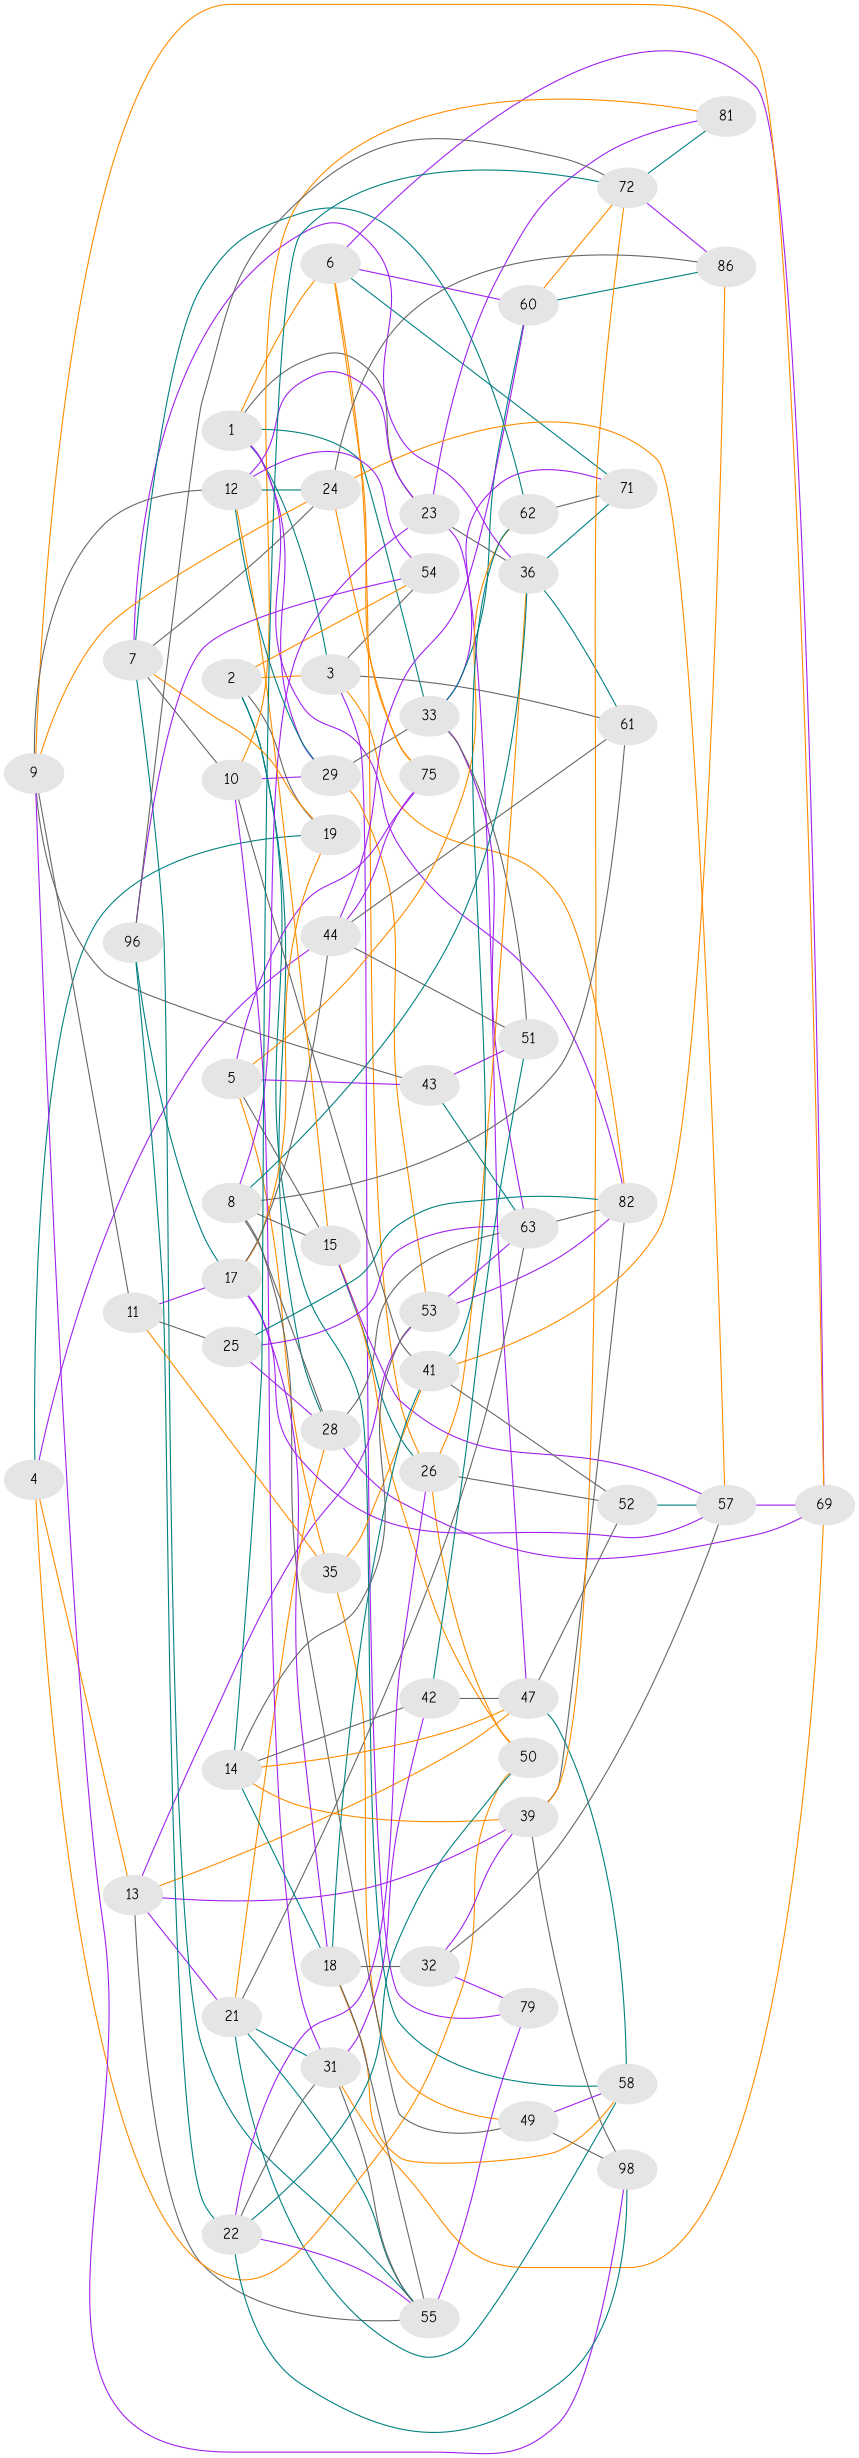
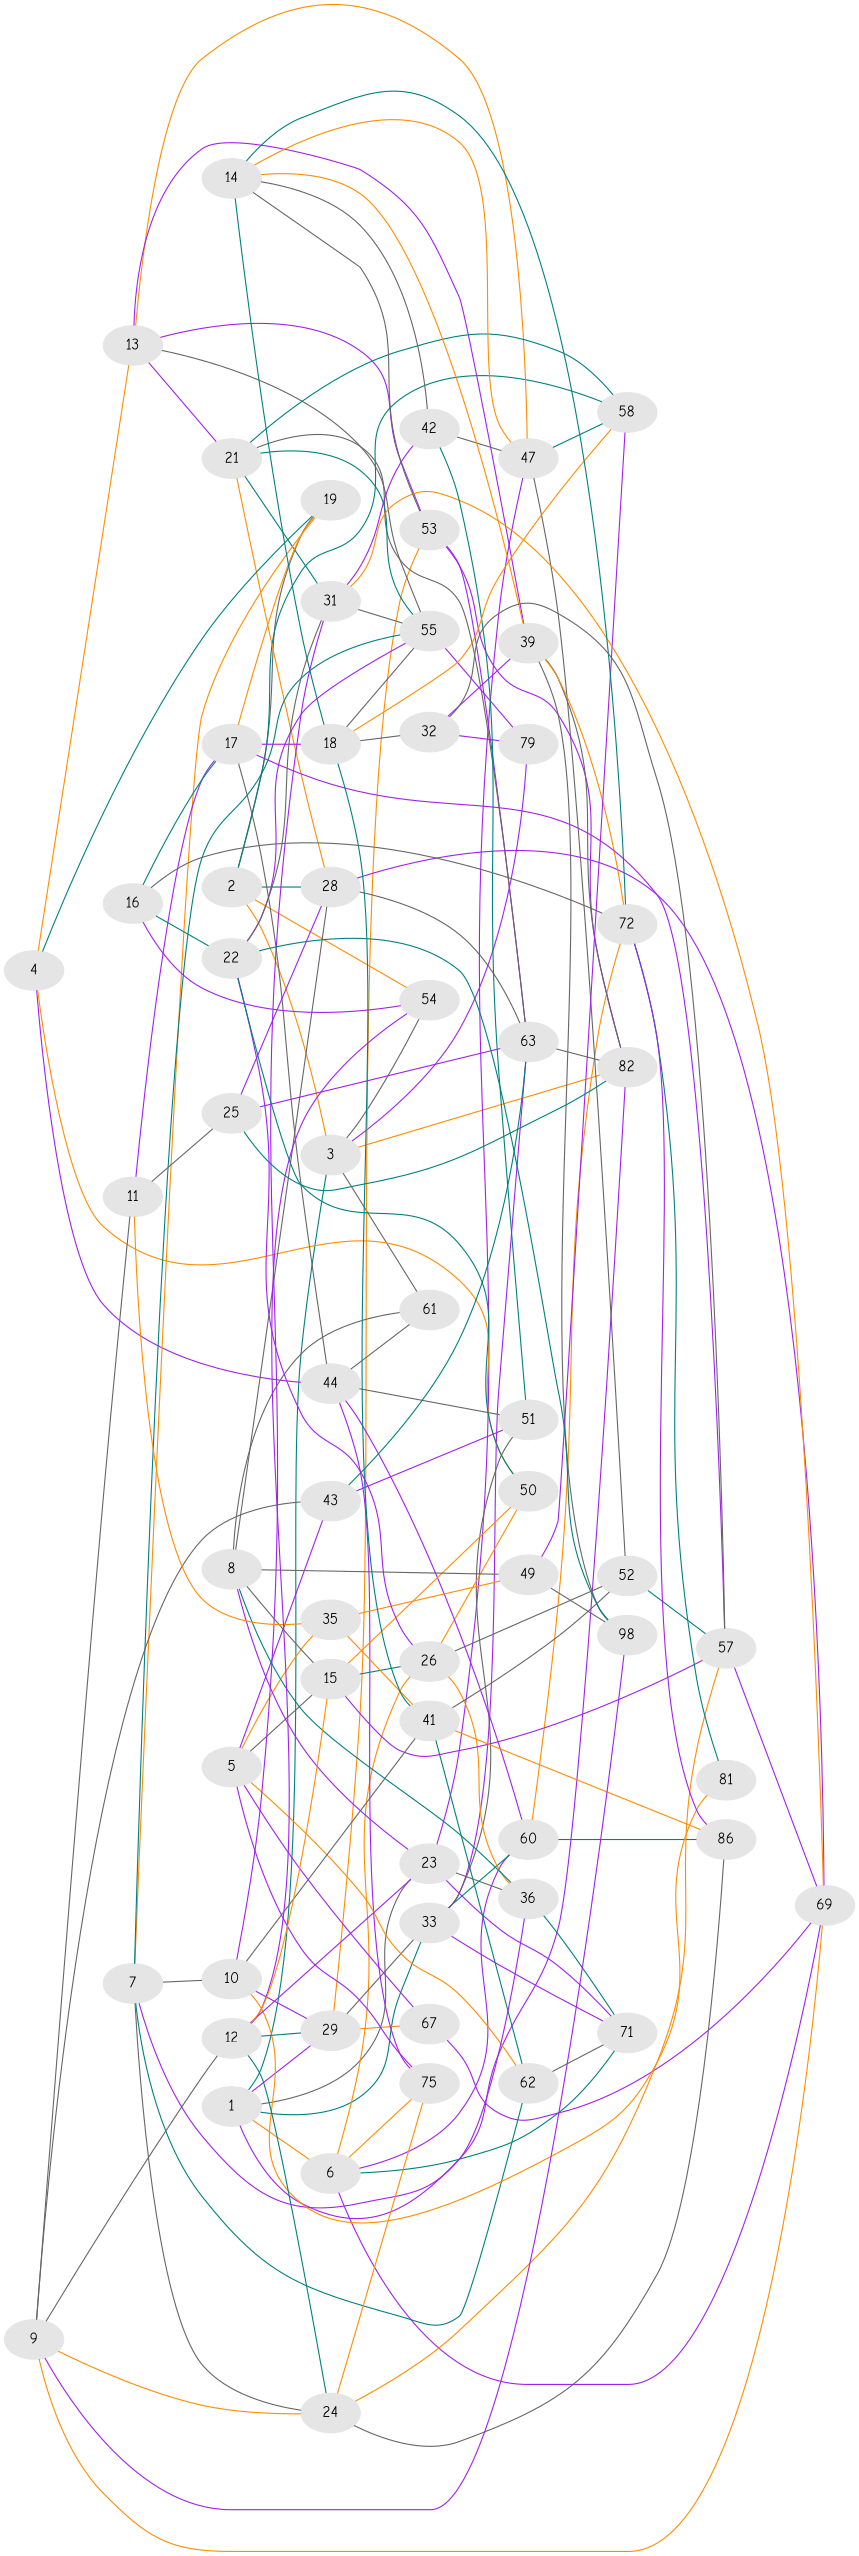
edge "81" -- "23": now "71" -- "23"
edge "36" -- "61": removed
node "96": label "96" -> "16"
node "67": added
